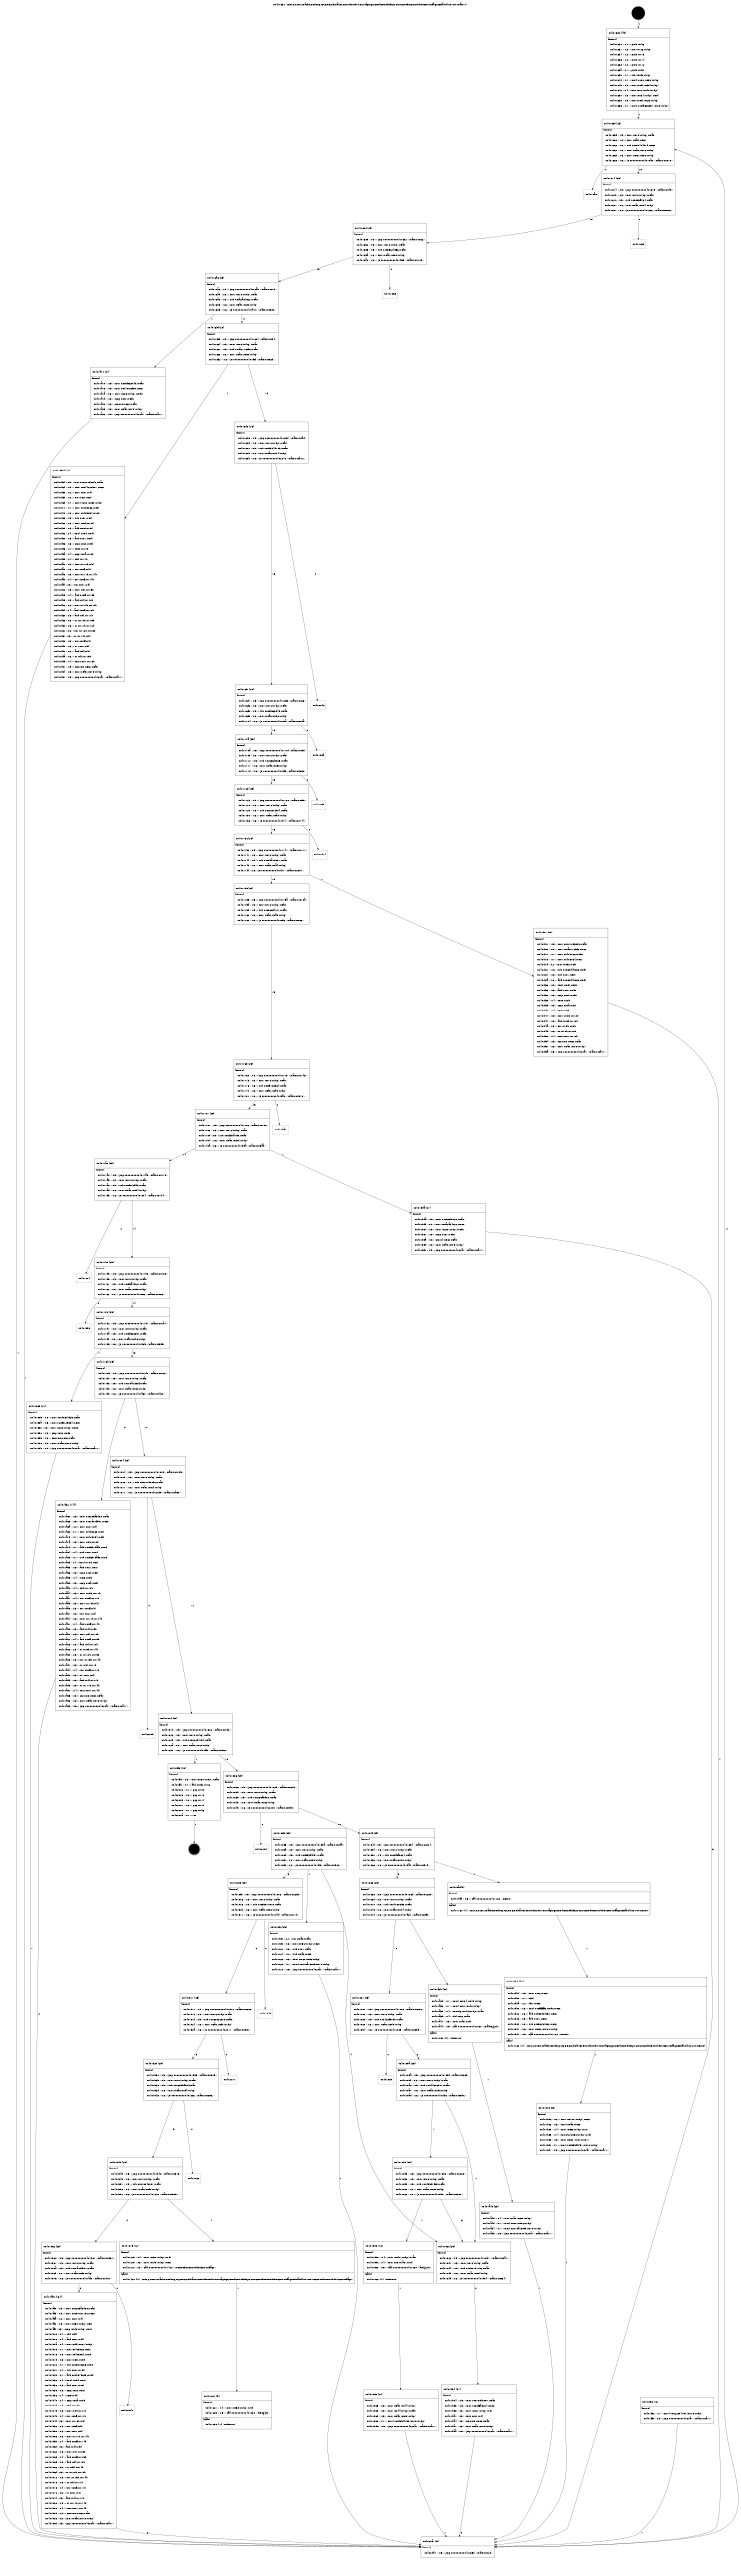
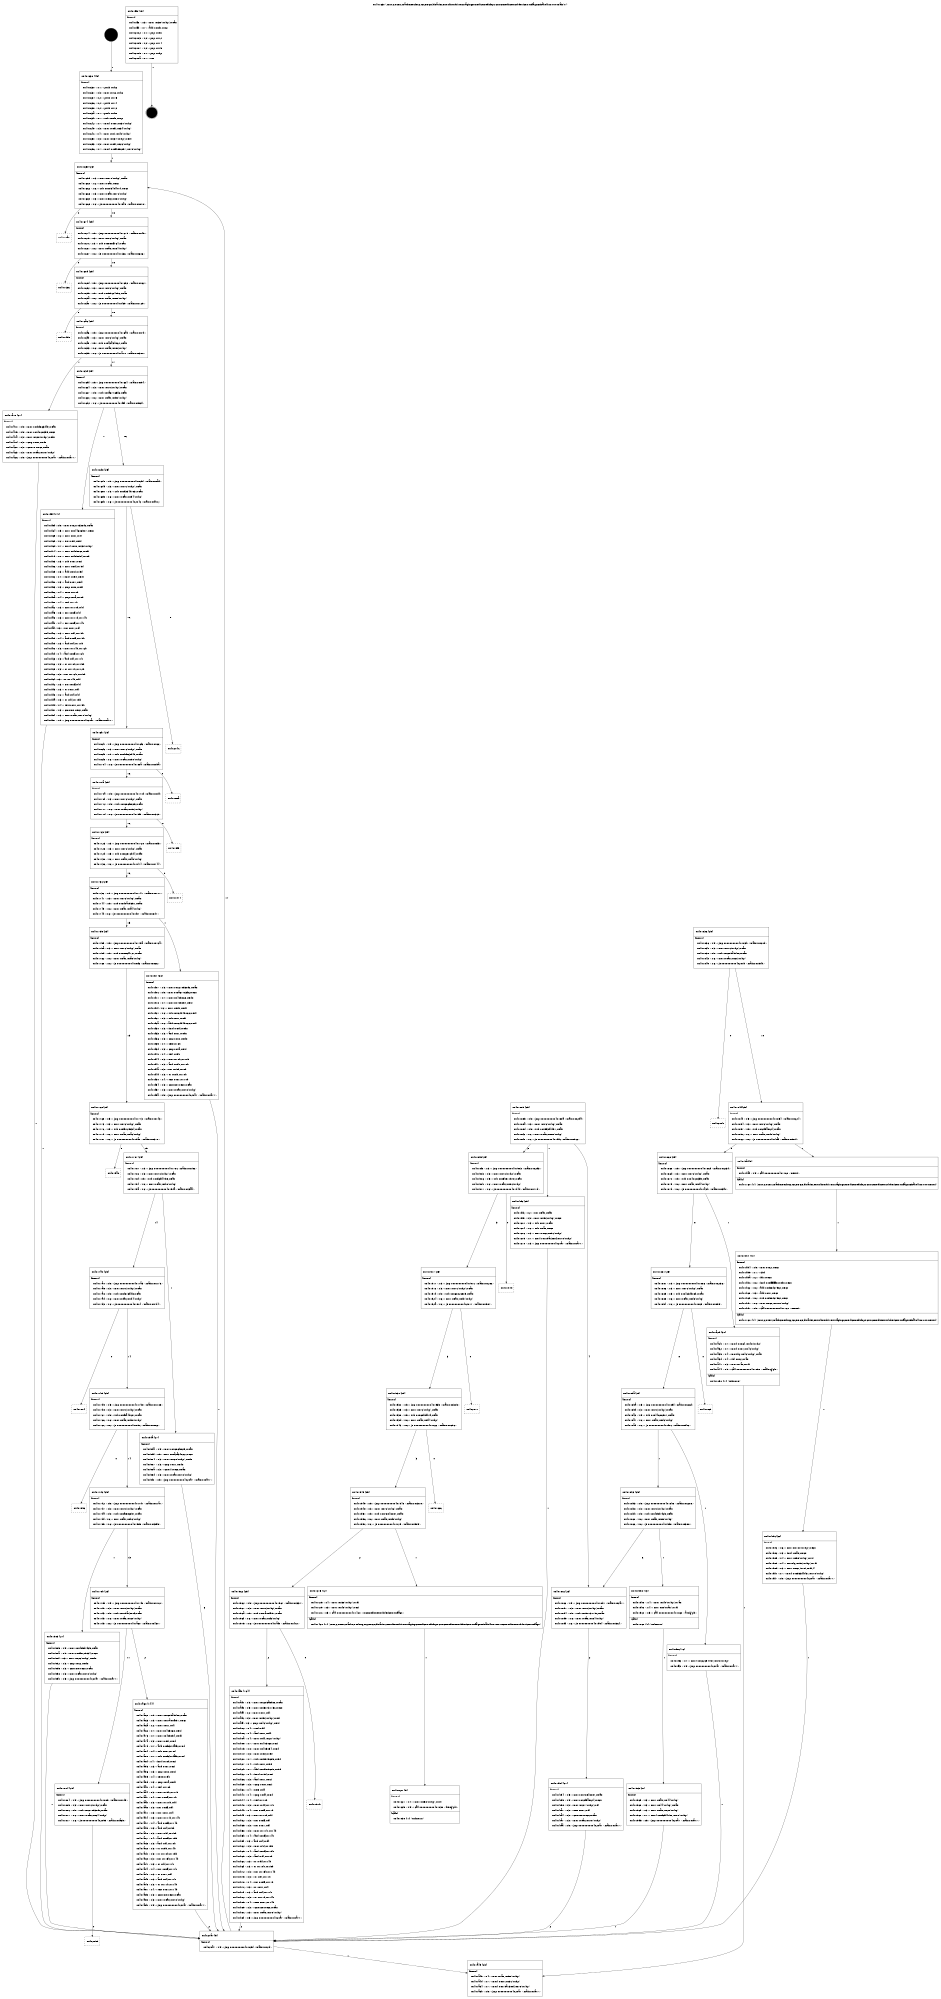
node "0x40181d [25]": removed
edge "0x40189a [25]" -> "0x4018cc [25]": now "0x40189a [25]" -> "0x401fec [12]"
edge "0x401a49 [23]" -> "0x4020a7 [5]": reversed
